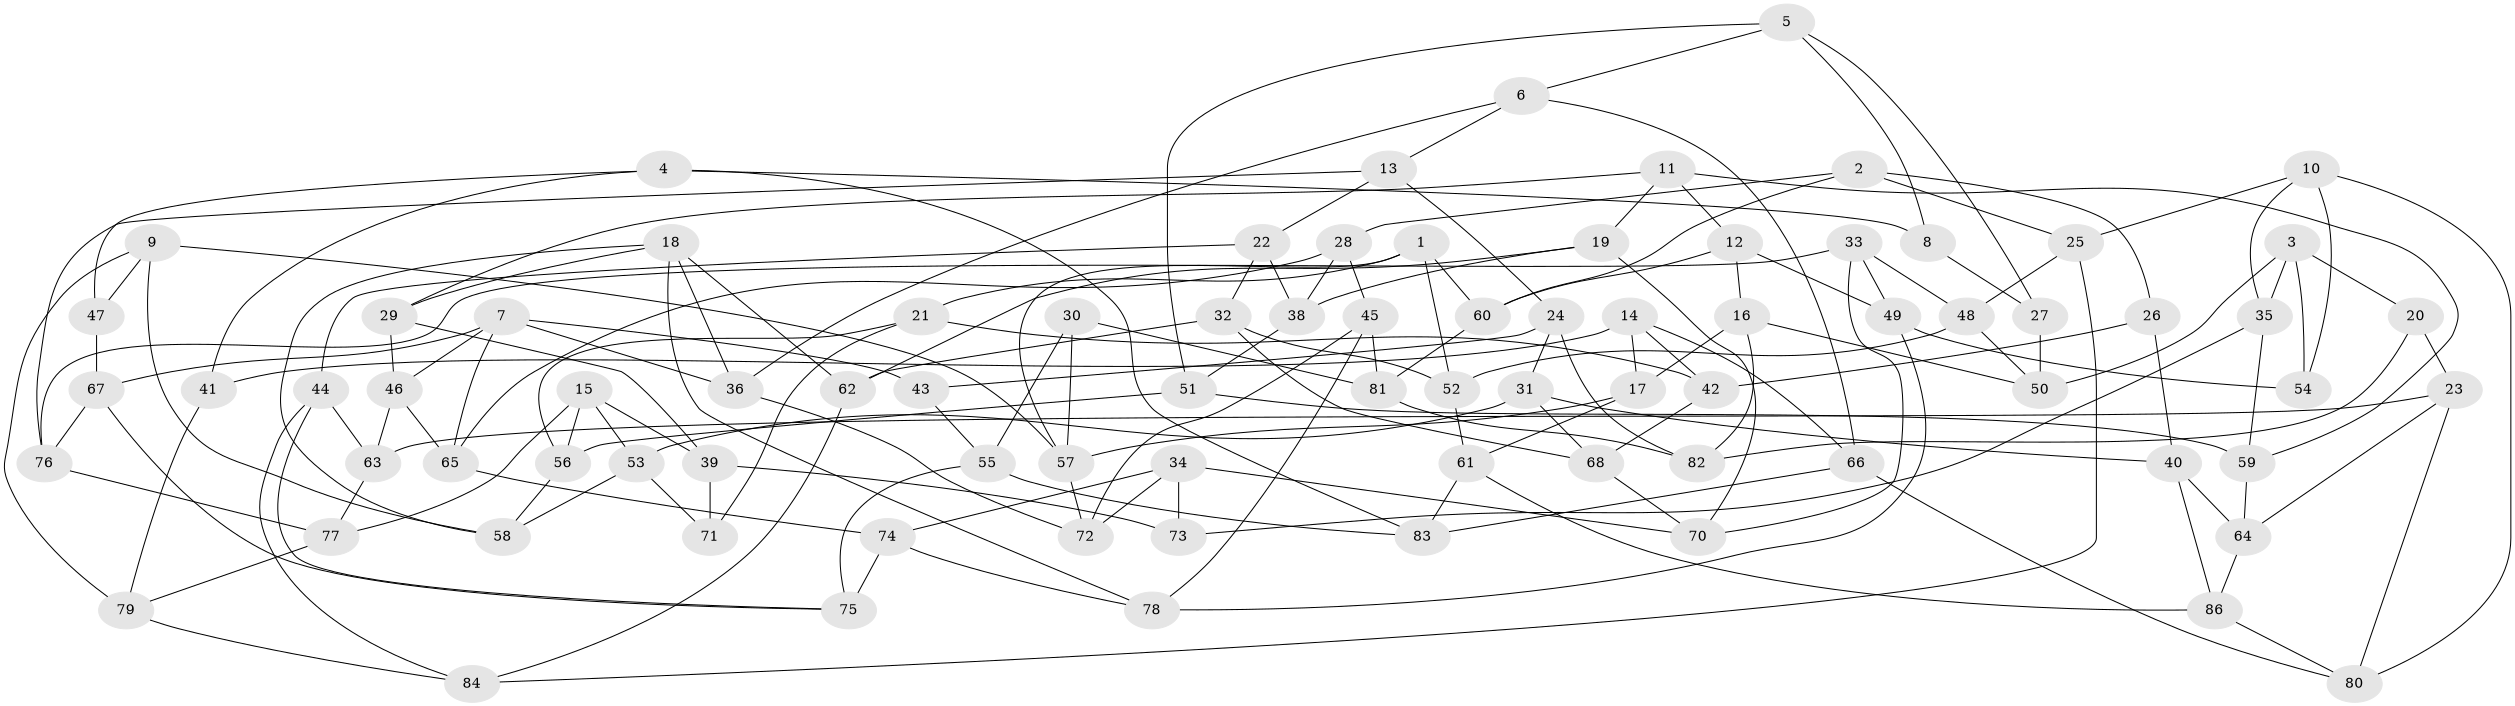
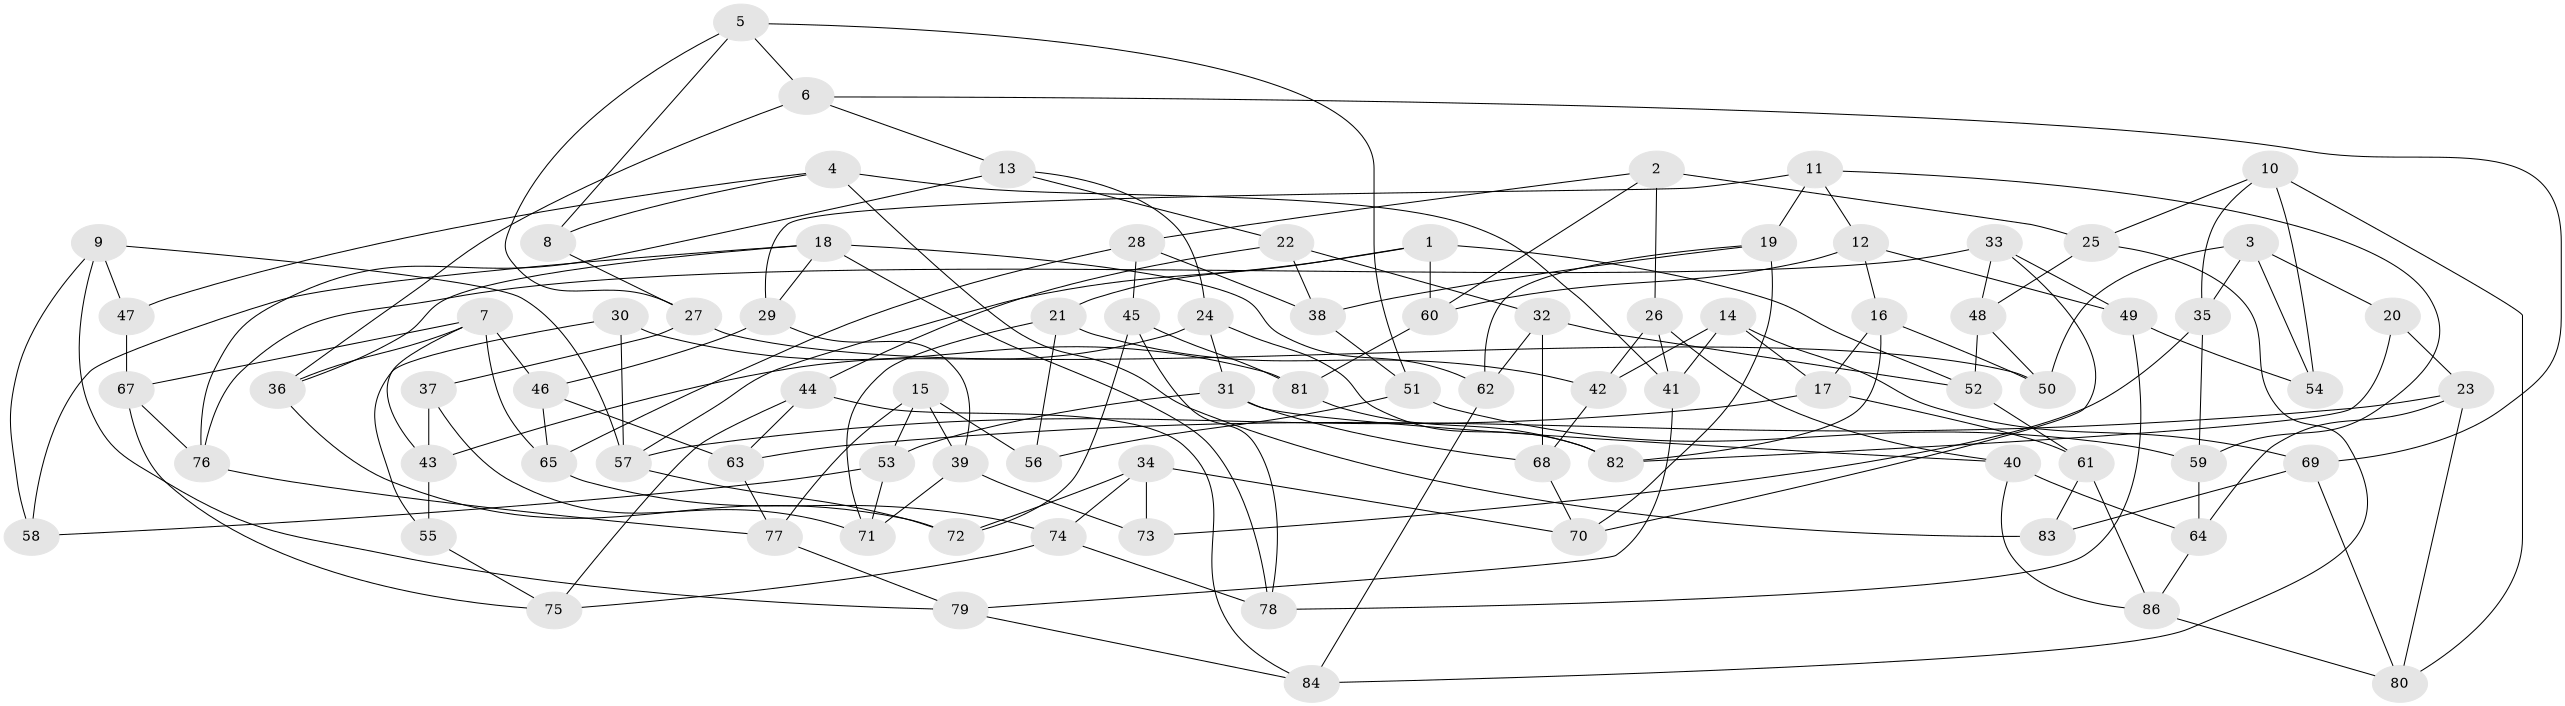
edge "26" -- "41": added
node "37": added
node "66": label "66" -> "69"
edge "56" -- "58": removed
edge "55" -- "83": removed
